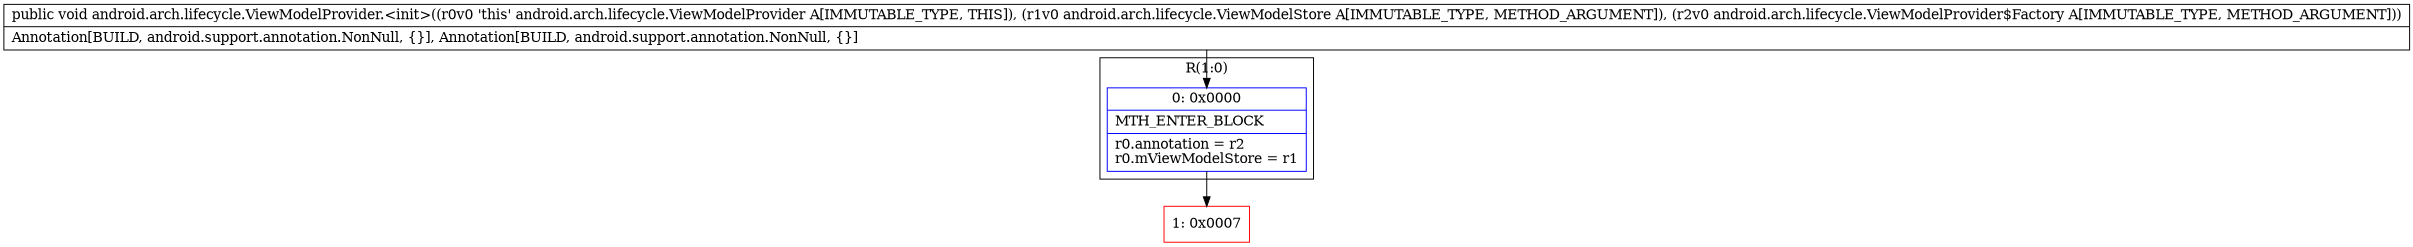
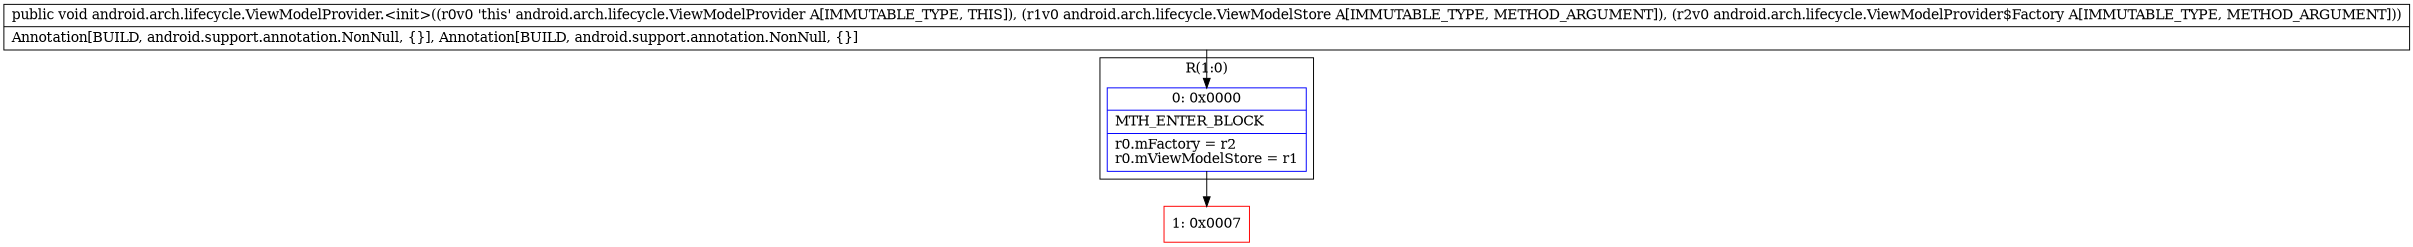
node "0: 0x0000": text "r0.annotation = r2" -> "r0.mFactory = r2"
